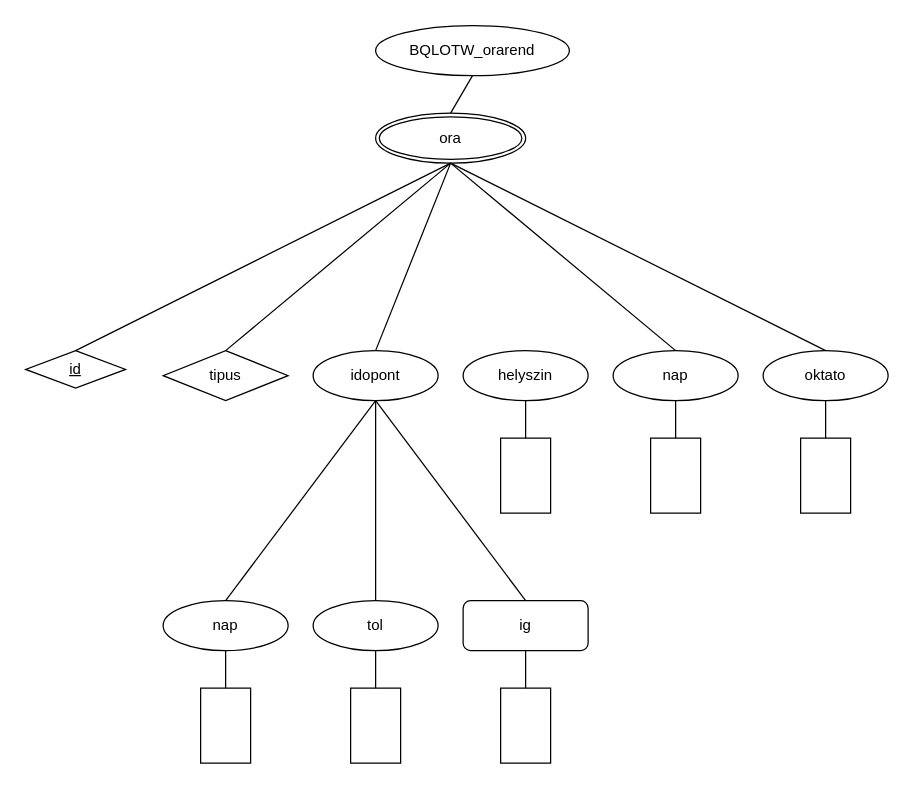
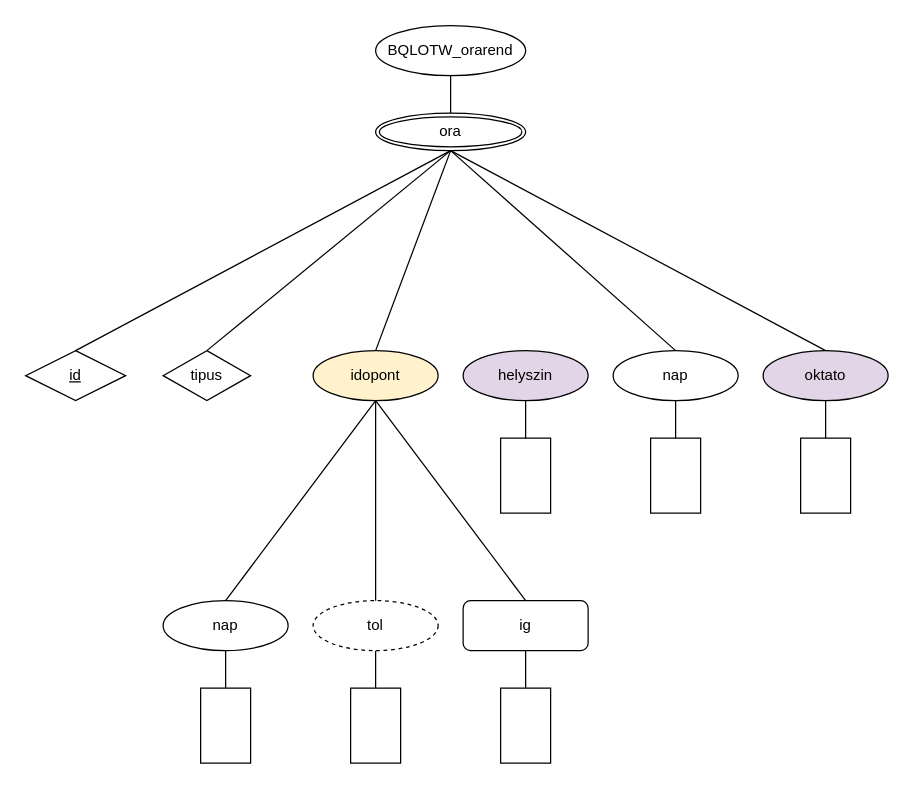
node "BQLOTW_orarend": size 194x50 -> 150x50
node "ora": size 150x50 -> 150x38
node "id": size 100x38 -> 100x50
node "tipus": size 125x50 -> 88x50
node "idopont": fillcolor #ffffff -> #fff2cc
node "helyszin": fillcolor #ffffff -> #e1d5e7
node "oktato": fillcolor #ffffff -> #e1d5e7
node "tol": style solid -> dashed
